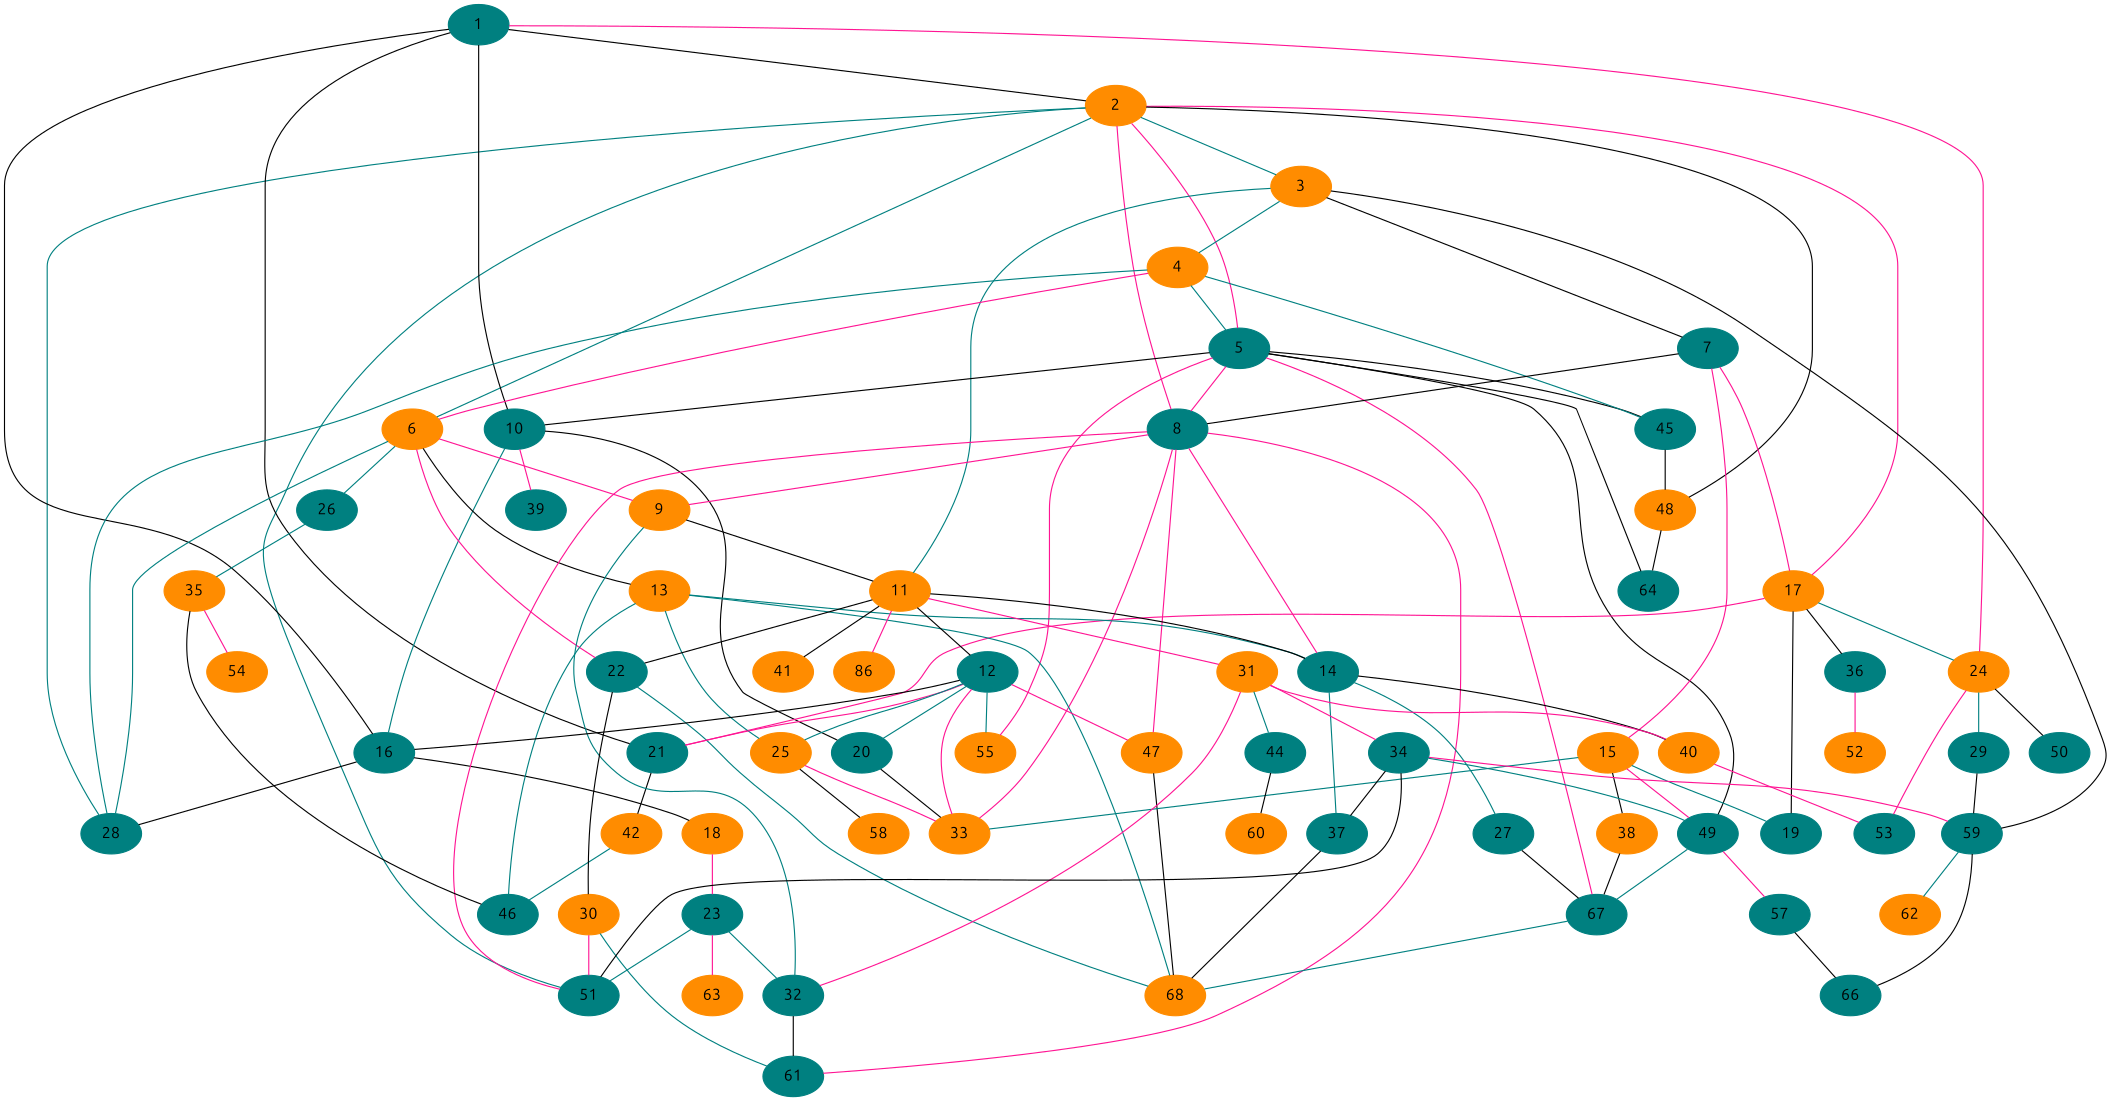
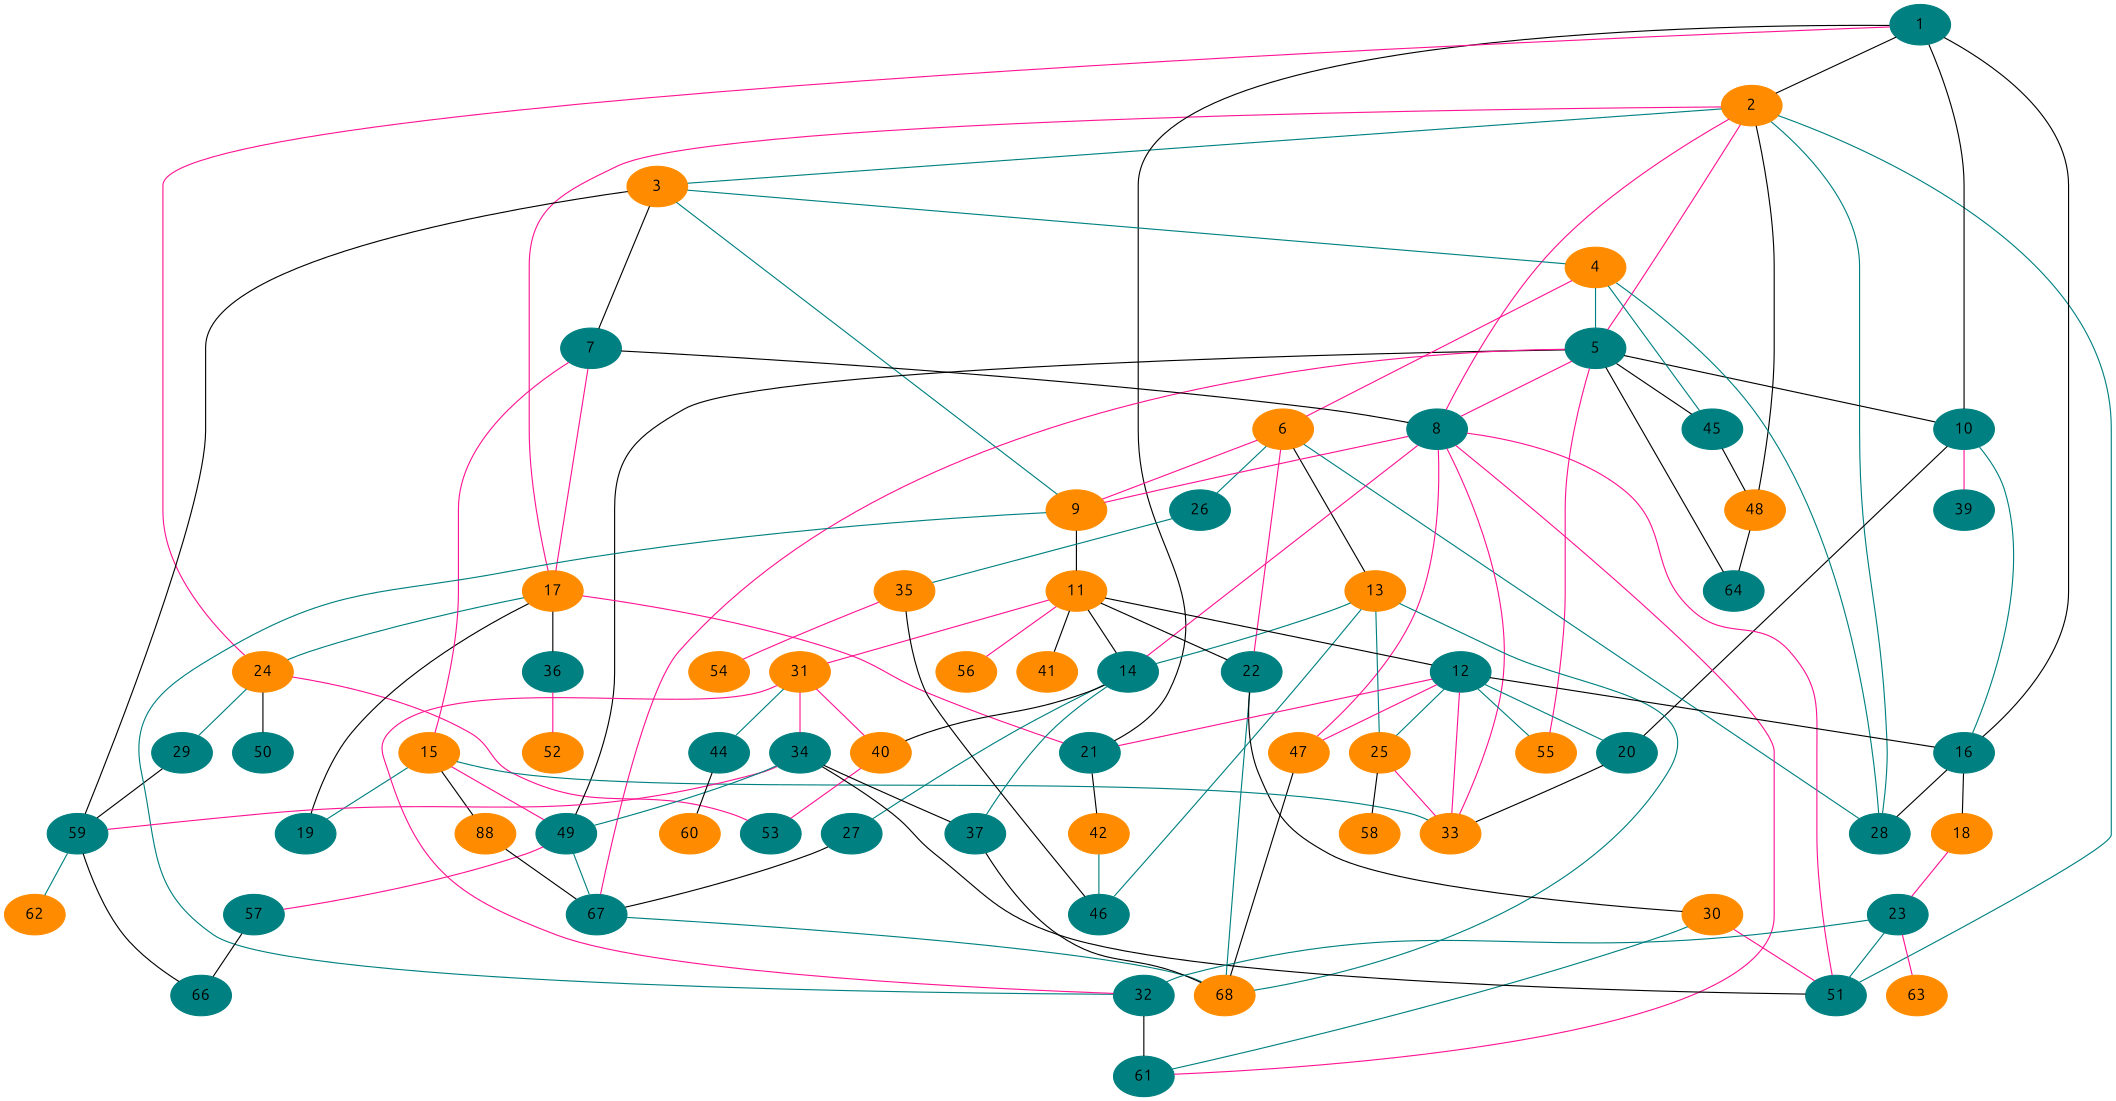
edge "3" -- "11": now "3" -- "9"
edge "2" -- "6": removed
node "86": label "86" -> "56"
node "38": label "38" -> "88"
